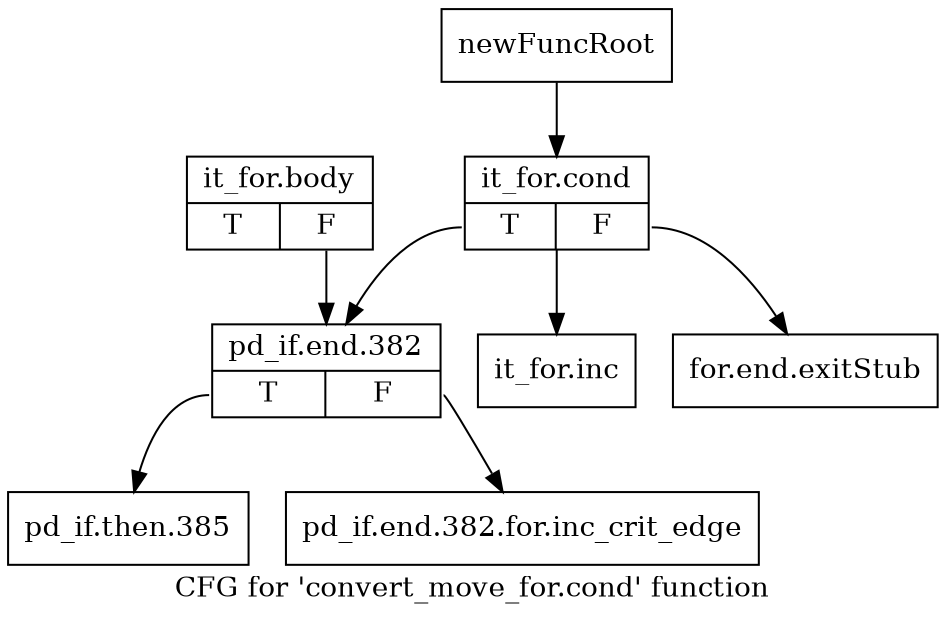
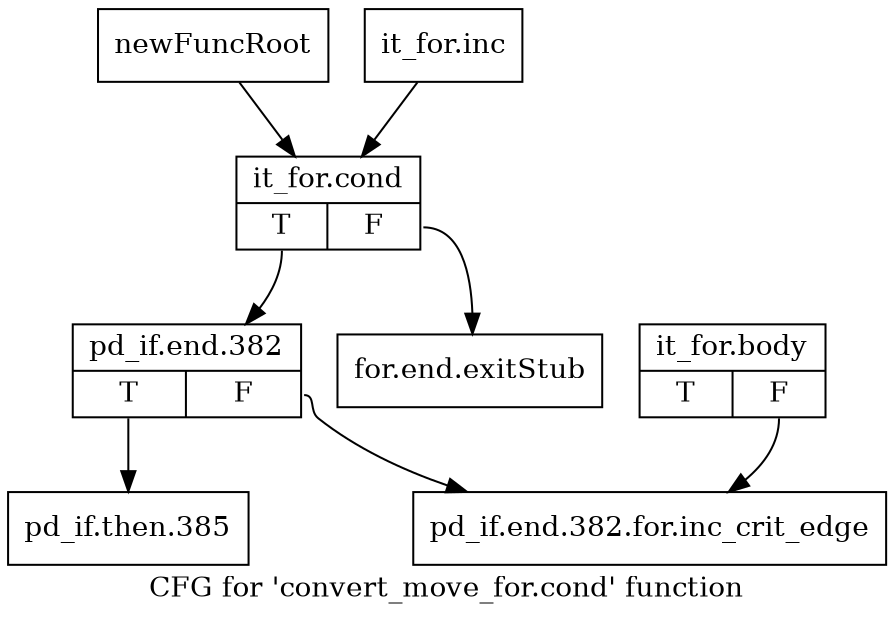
edge "it_for.body" -> "pd_if.end.382": now "it_for.body" -> "pd_if.end.382.for.inc_crit_edge"
edge "it_for.cond" -> "it_for.inc": reversed
